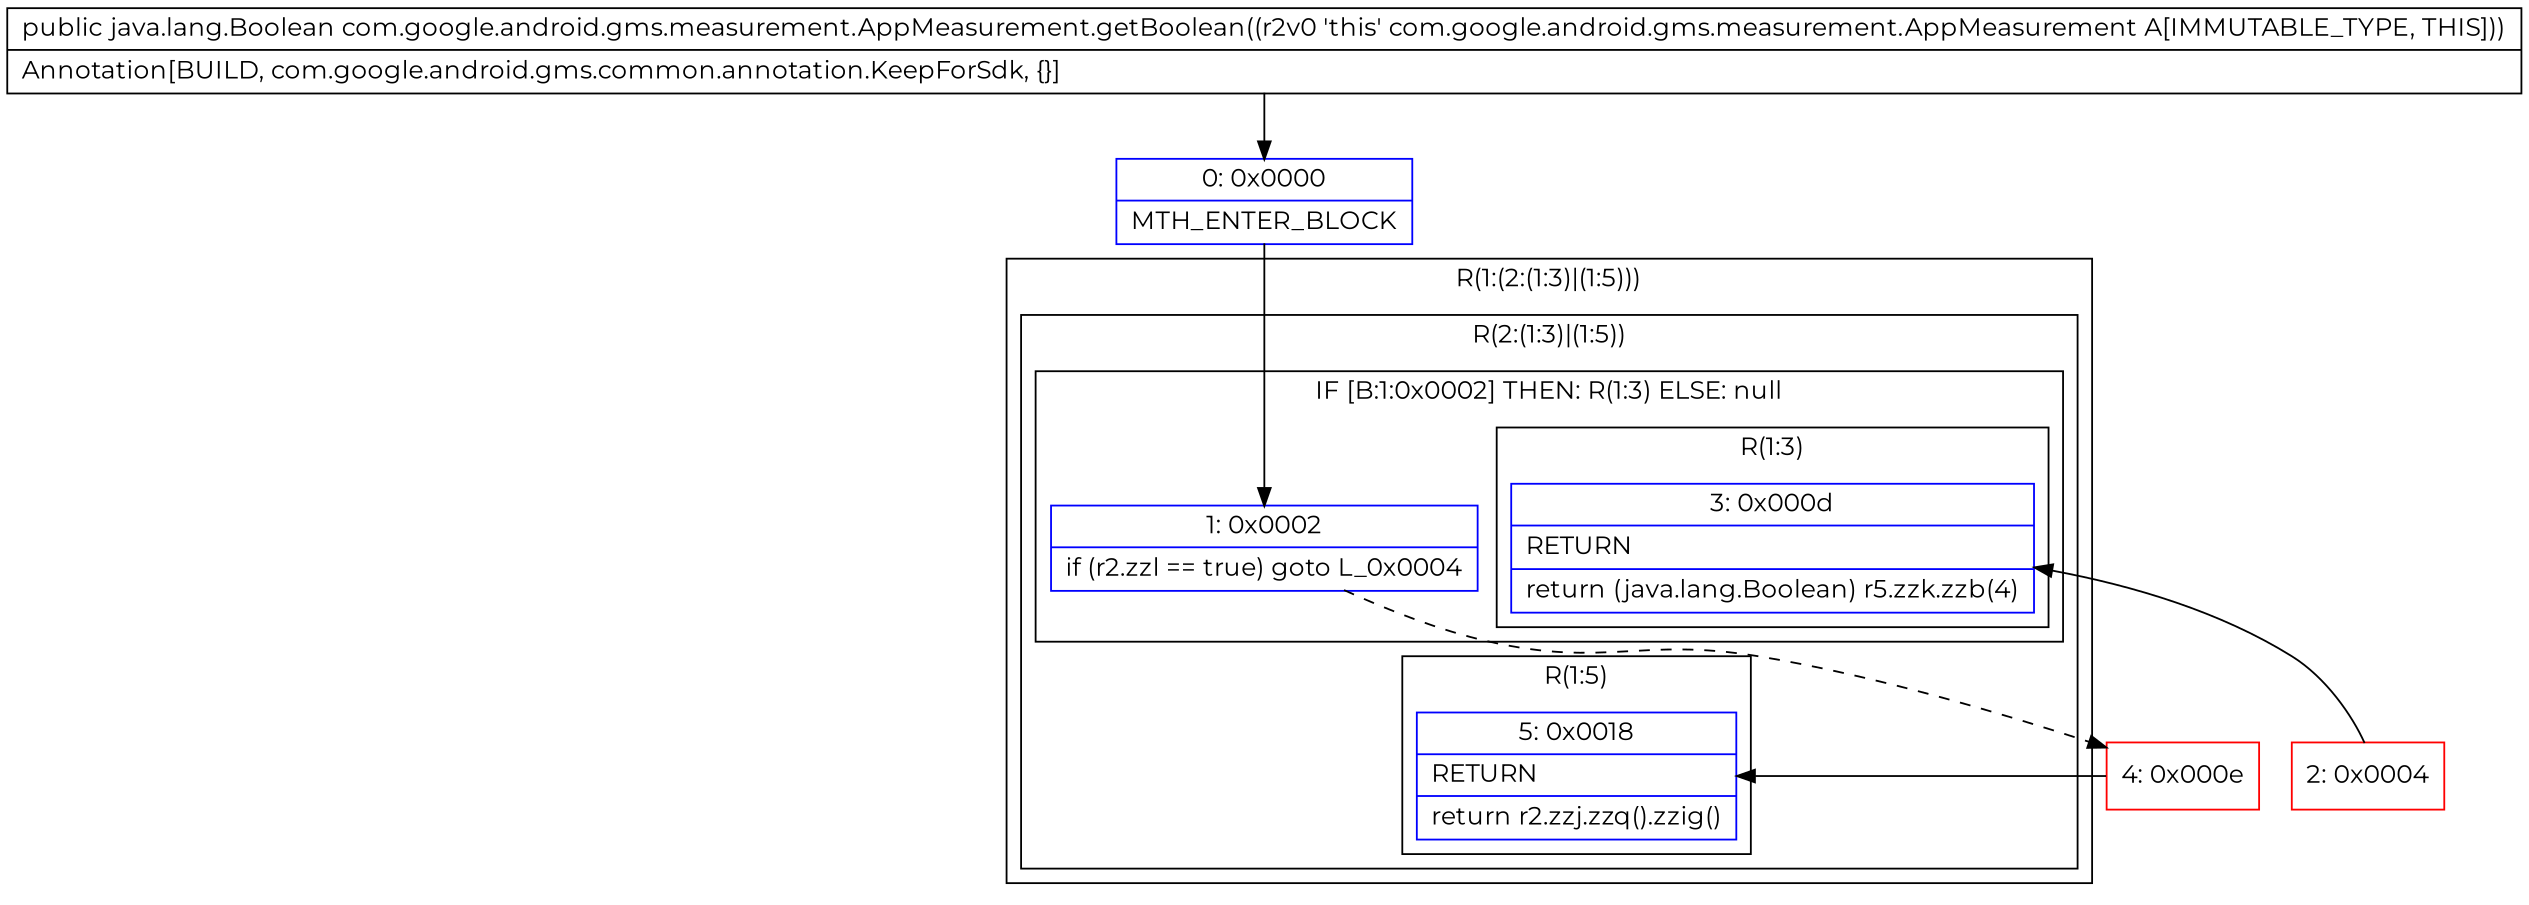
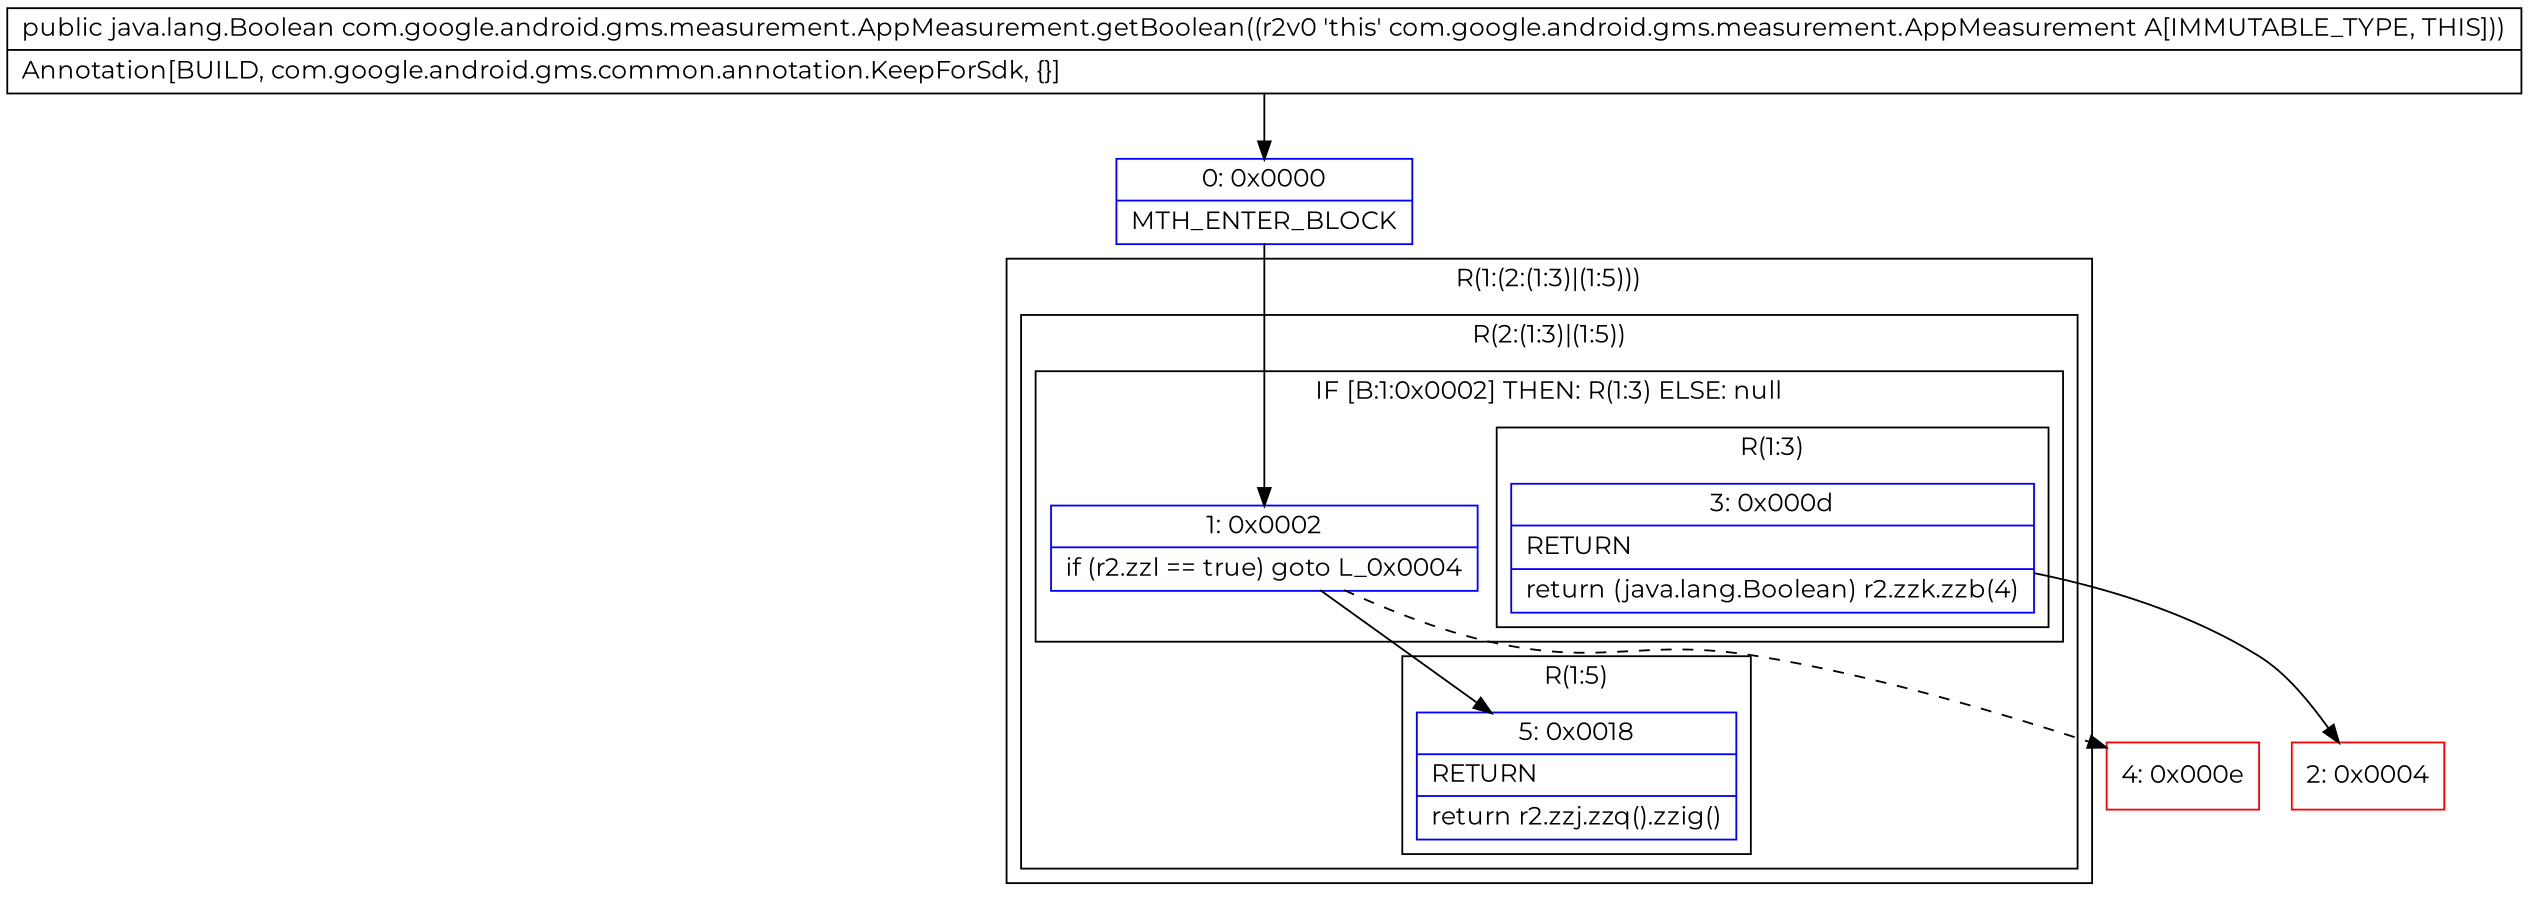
node "3: 0x000d": text "return (java.lang.Boolean) r5.zzk.zzb(4)" -> "return (java.lang.Boolean) r2.zzk.zzb(4)"
edge "2: 0x0004" -> "3: 0x000d": reversed
edge "4: 0x000e" -> "5: 0x0018": now "1: 0x0002" -> "5: 0x0018"
